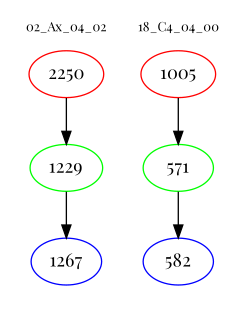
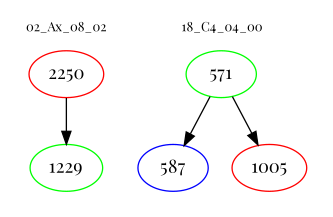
cluster "02_Ax_04_02": label "02_Ax_04_02" -> "02_Ax_08_02"
edge "1005" -> "571": reversed
node "1267": removed
node "582": label "582" -> "587"
